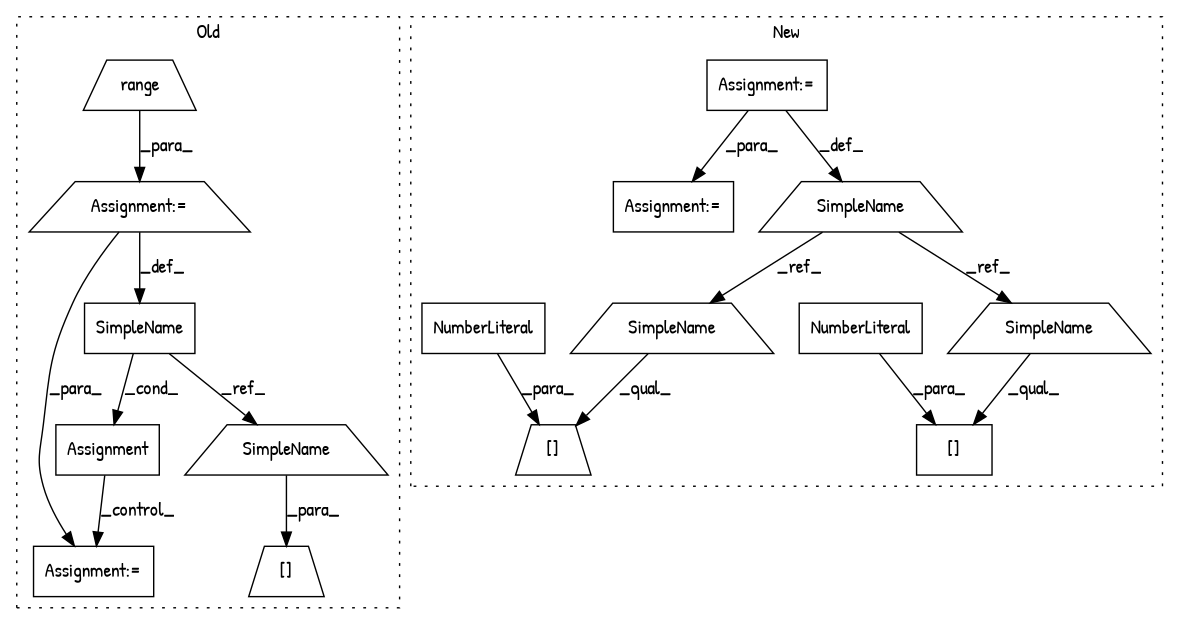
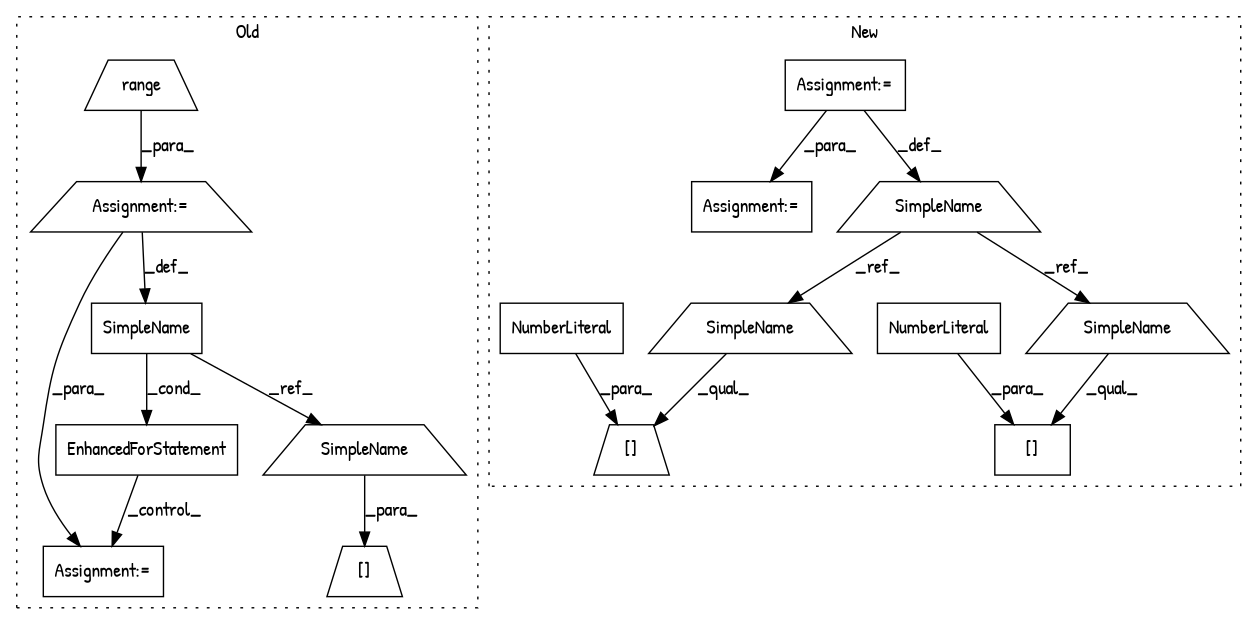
node "Assignment": label "Assignment" -> "EnhancedForStatement"
